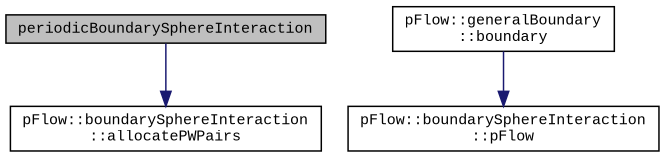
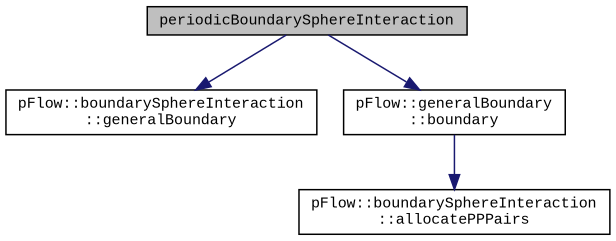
edge "periodicBoundarySphereInteraction" -> "pFlow::generalBoundary ::boundary": added
node "pFlow::boundarySphereInteraction ::allocatePWPairs": label "pFlow::boundarySphereInteraction ::allocatePWPairs" -> "pFlow::boundarySphereInteraction ::generalBoundary"
node "pFlow::boundarySphereInteraction ::pFlow": label "pFlow::boundarySphereInteraction ::pFlow" -> "pFlow::boundarySphereInteraction ::allocatePPPairs"
